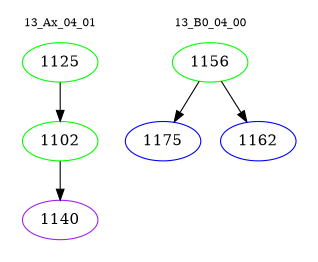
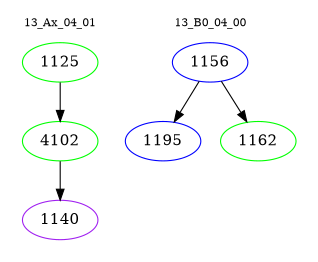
node "1156": color green -> blue
node "1102": label "1102" -> "4102"
node "1175": label "1175" -> "1195"
node "1162": color blue -> green
